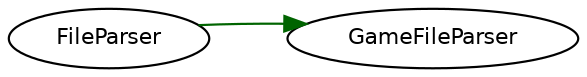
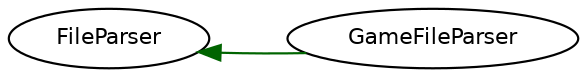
edge "FileParser" -> "GameFileParser": reversed
